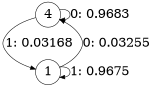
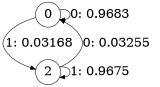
node "4": label "4" -> "0"
node "1": label "1" -> "2"
